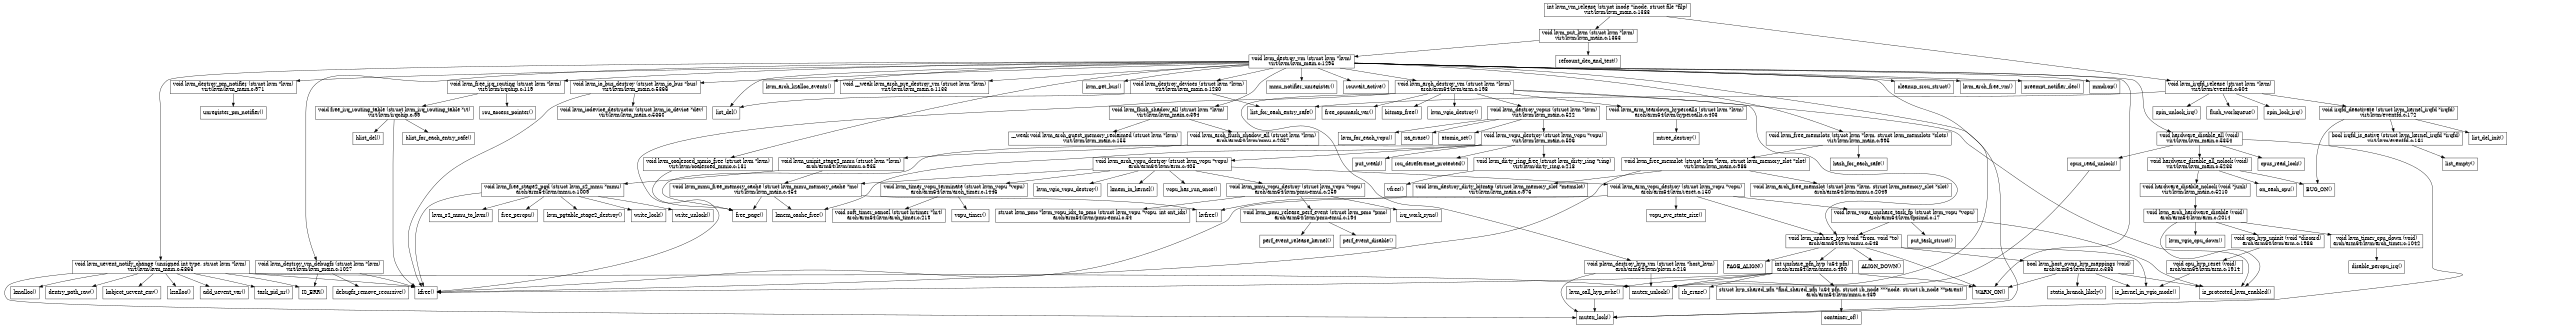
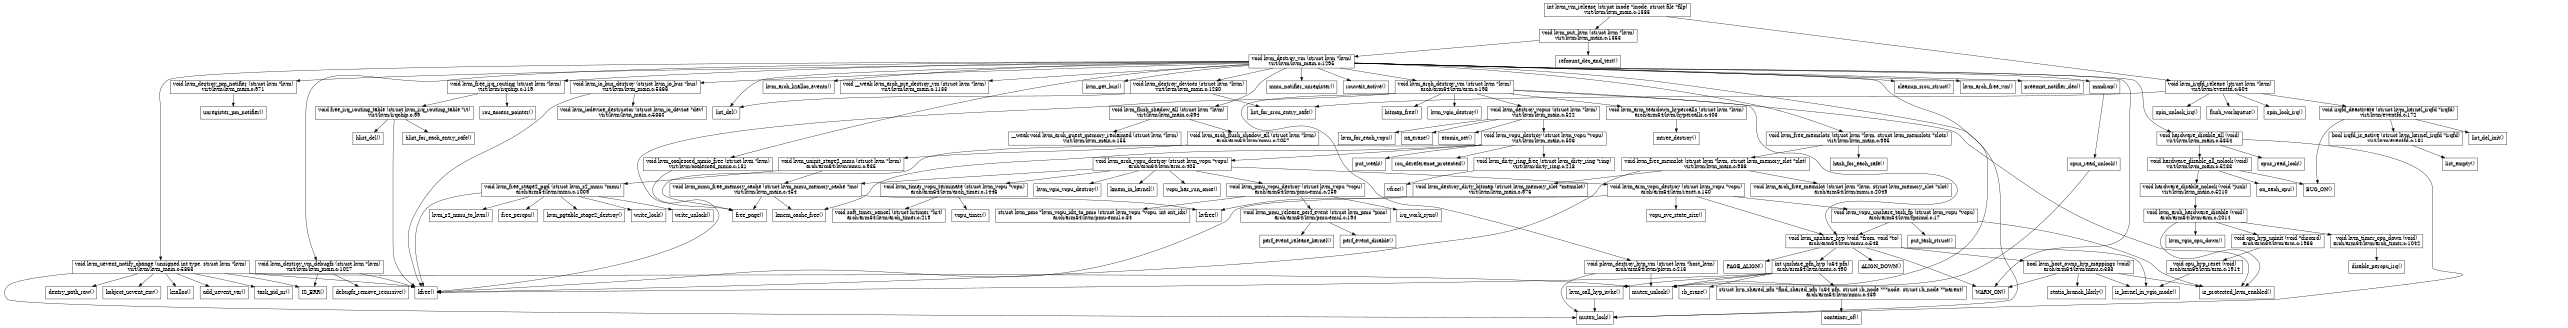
node "list_for_each_entry_safe()": label "list_for_each_entry_safe()" -> "list_for_srcu_entry_safe()"
node "free_cpumask_var()": removed
edge "void hardware_disable_all (void) virt/kvm/kvm_main.c:5354" -> "cpus_read_unlock()": now "mmdrop()" -> "cpus_read_unlock()"
edge "int unshare_pfn_hyp (u64 pfn) arch/arm64/kvm/mmu.c:490" -> "WARN_ON()": removed
node "kmalloc()": removed
